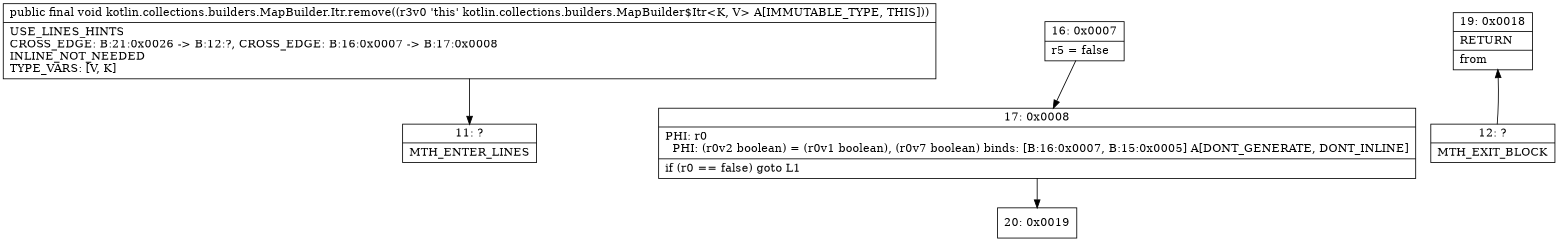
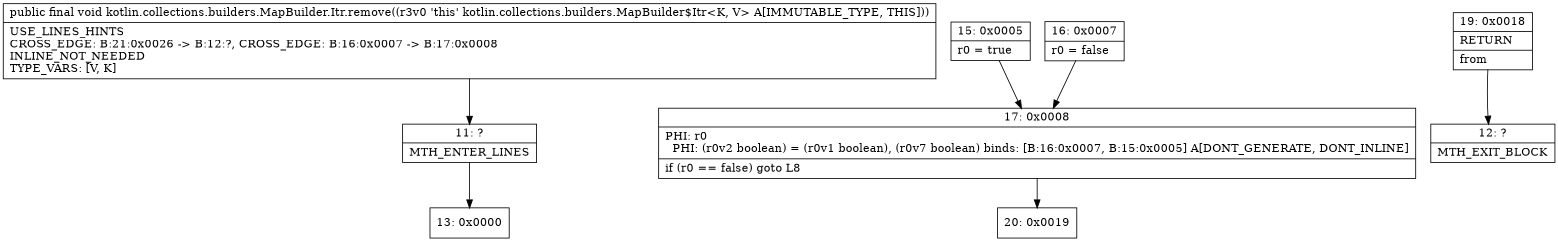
node "15: 0x0005": added
node "16: 0x0007": text "r5 = false" -> "r0 = false"
edge "12: ?" -> "19: 0x0018": reversed
node "17: 0x0008": text "if (r0 == false) goto L1" -> "if (r0 == false) goto L8"
node "13: 0x0000": added
